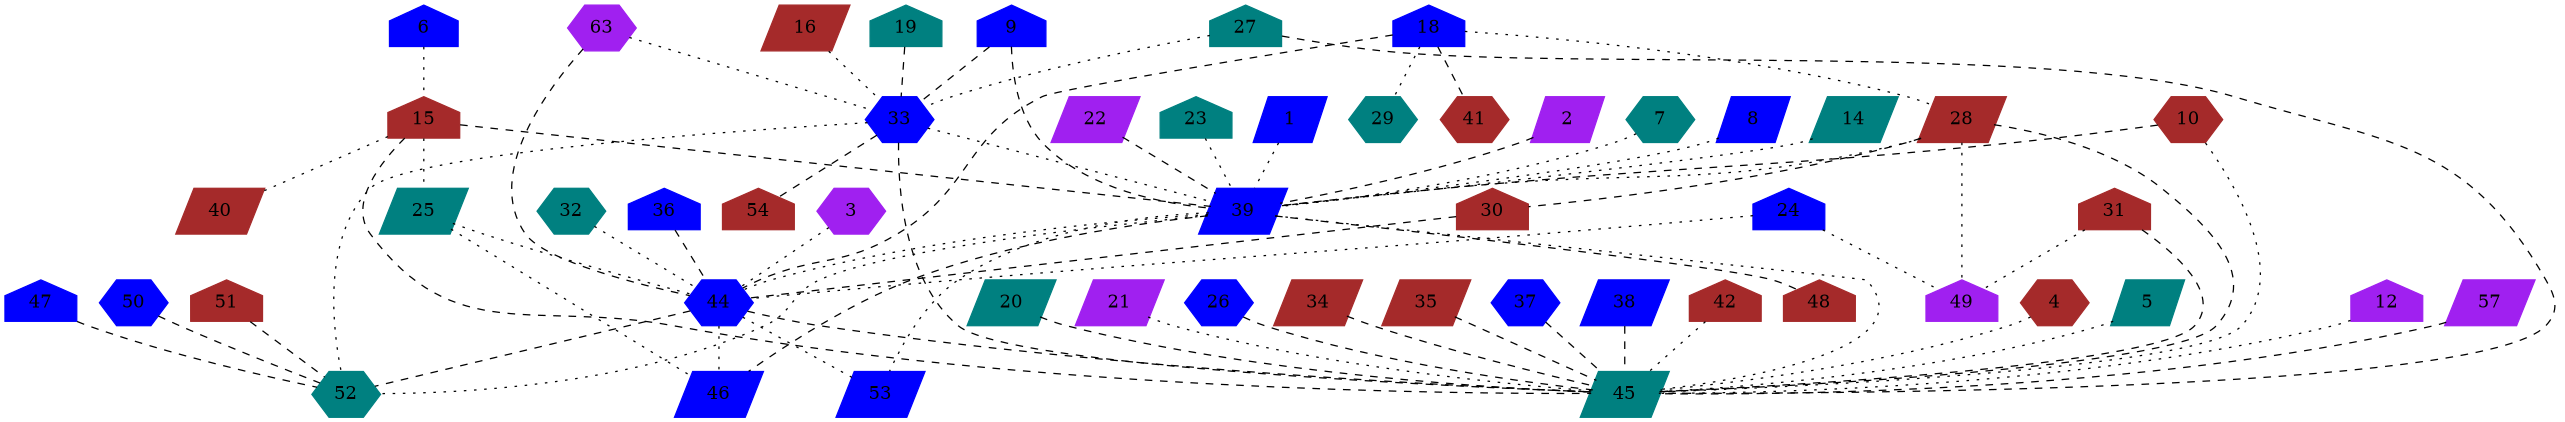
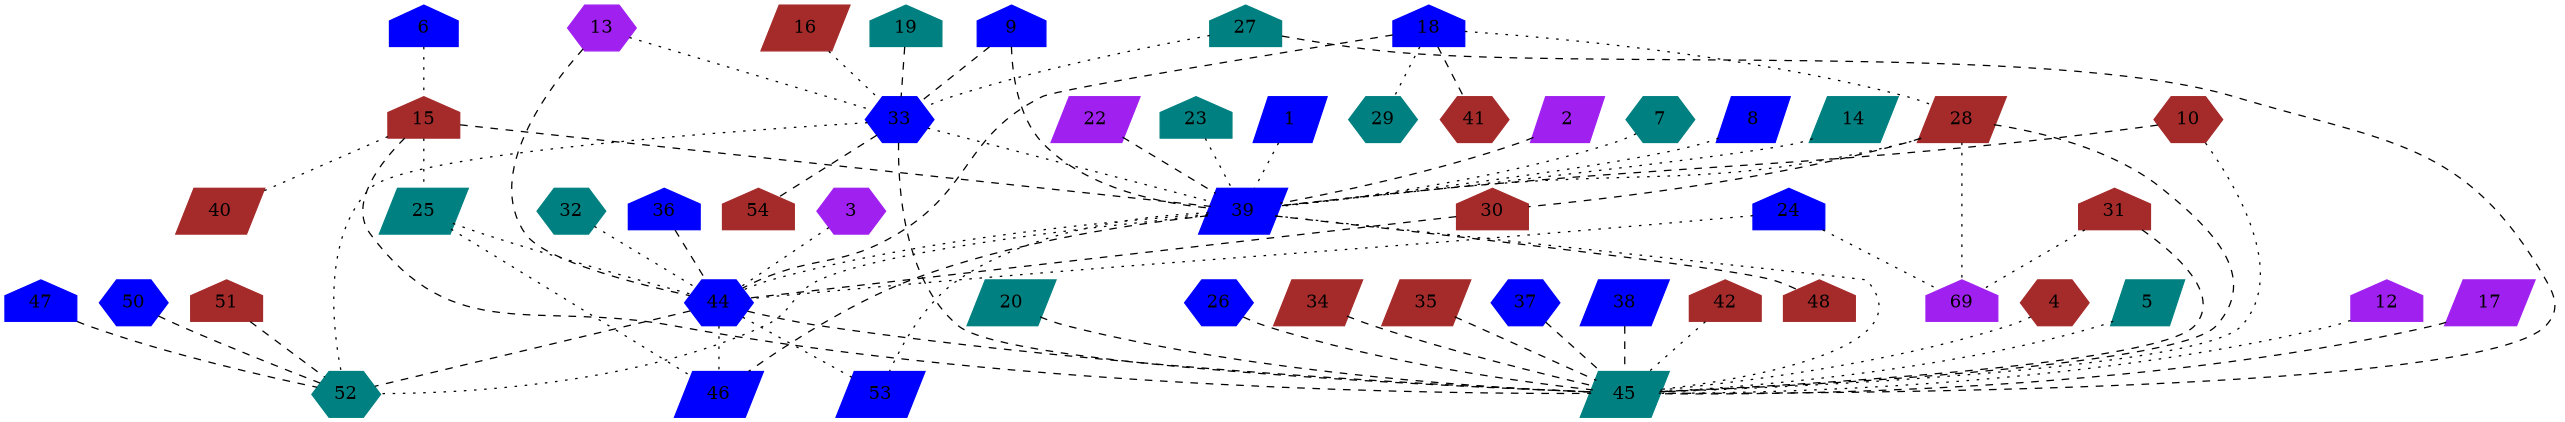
node "63": label "63" -> "13"
node "21": removed
node "49": label "49" -> "69"
node "57": label "57" -> "17"
